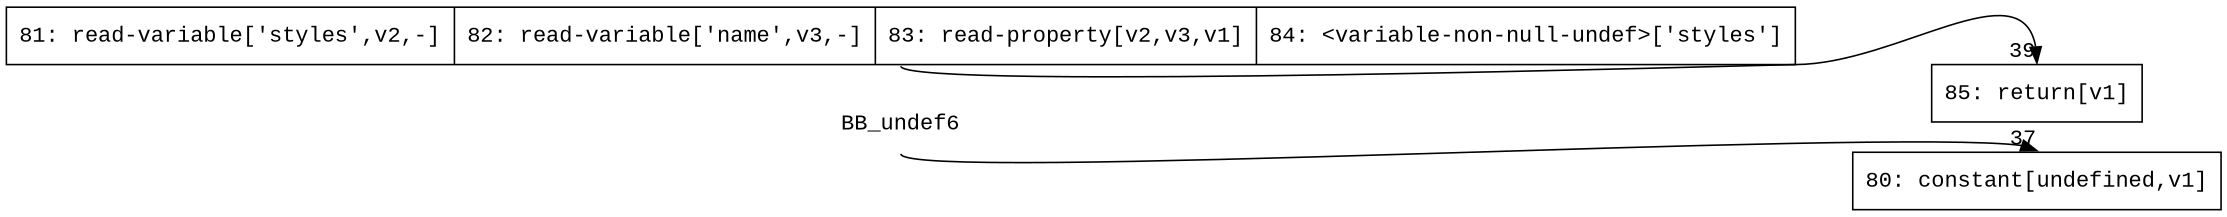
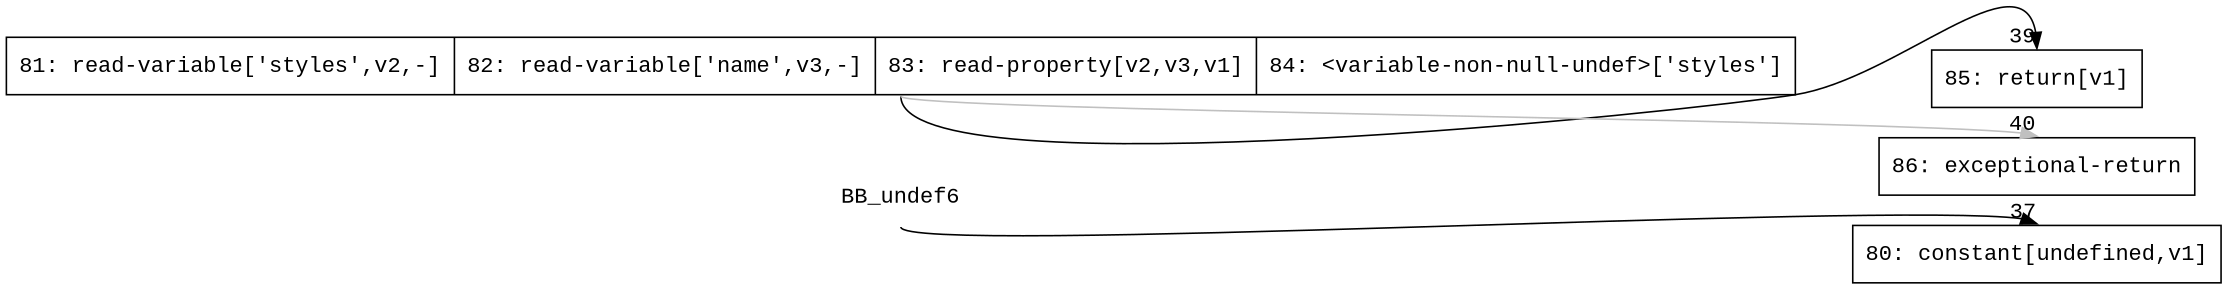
node "86: exceptional-return": added
